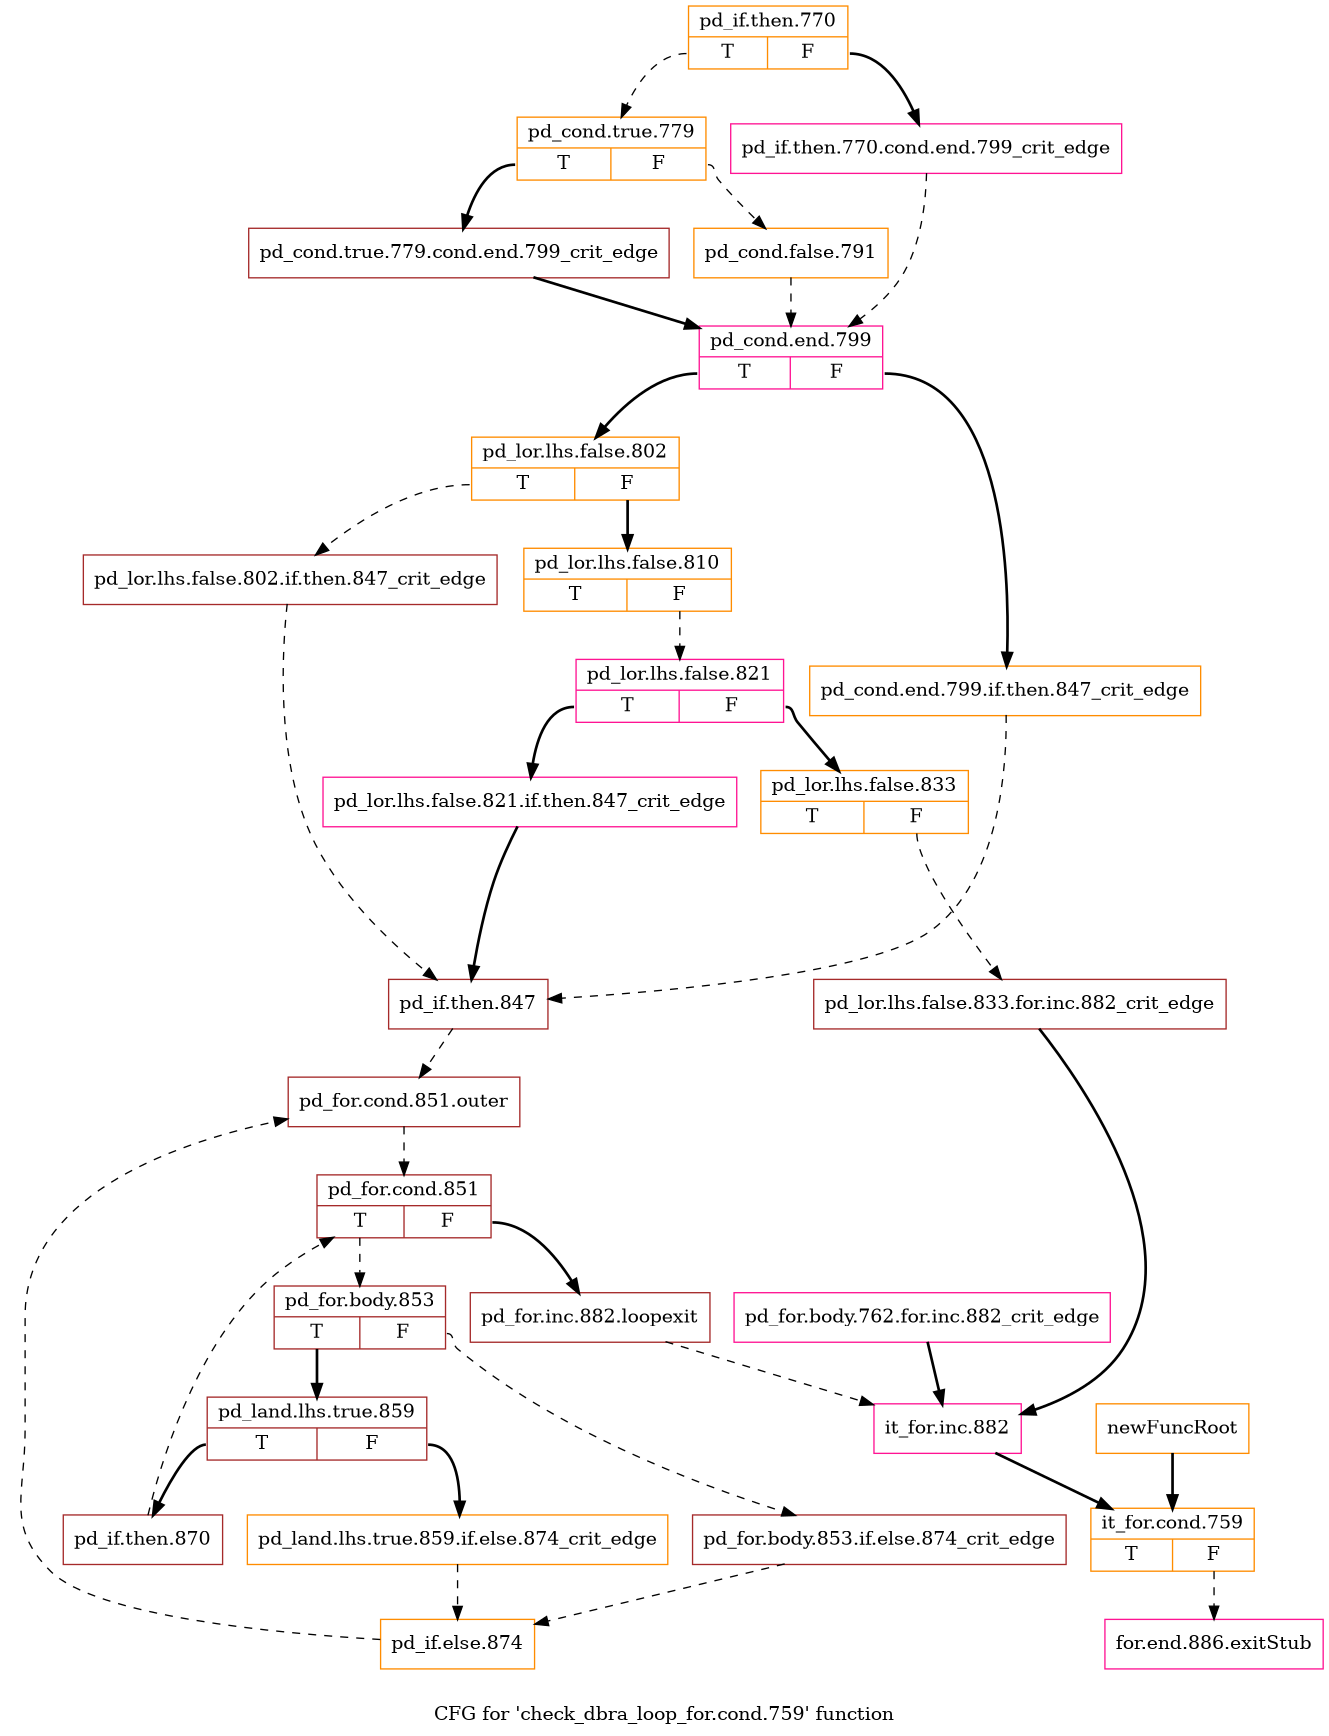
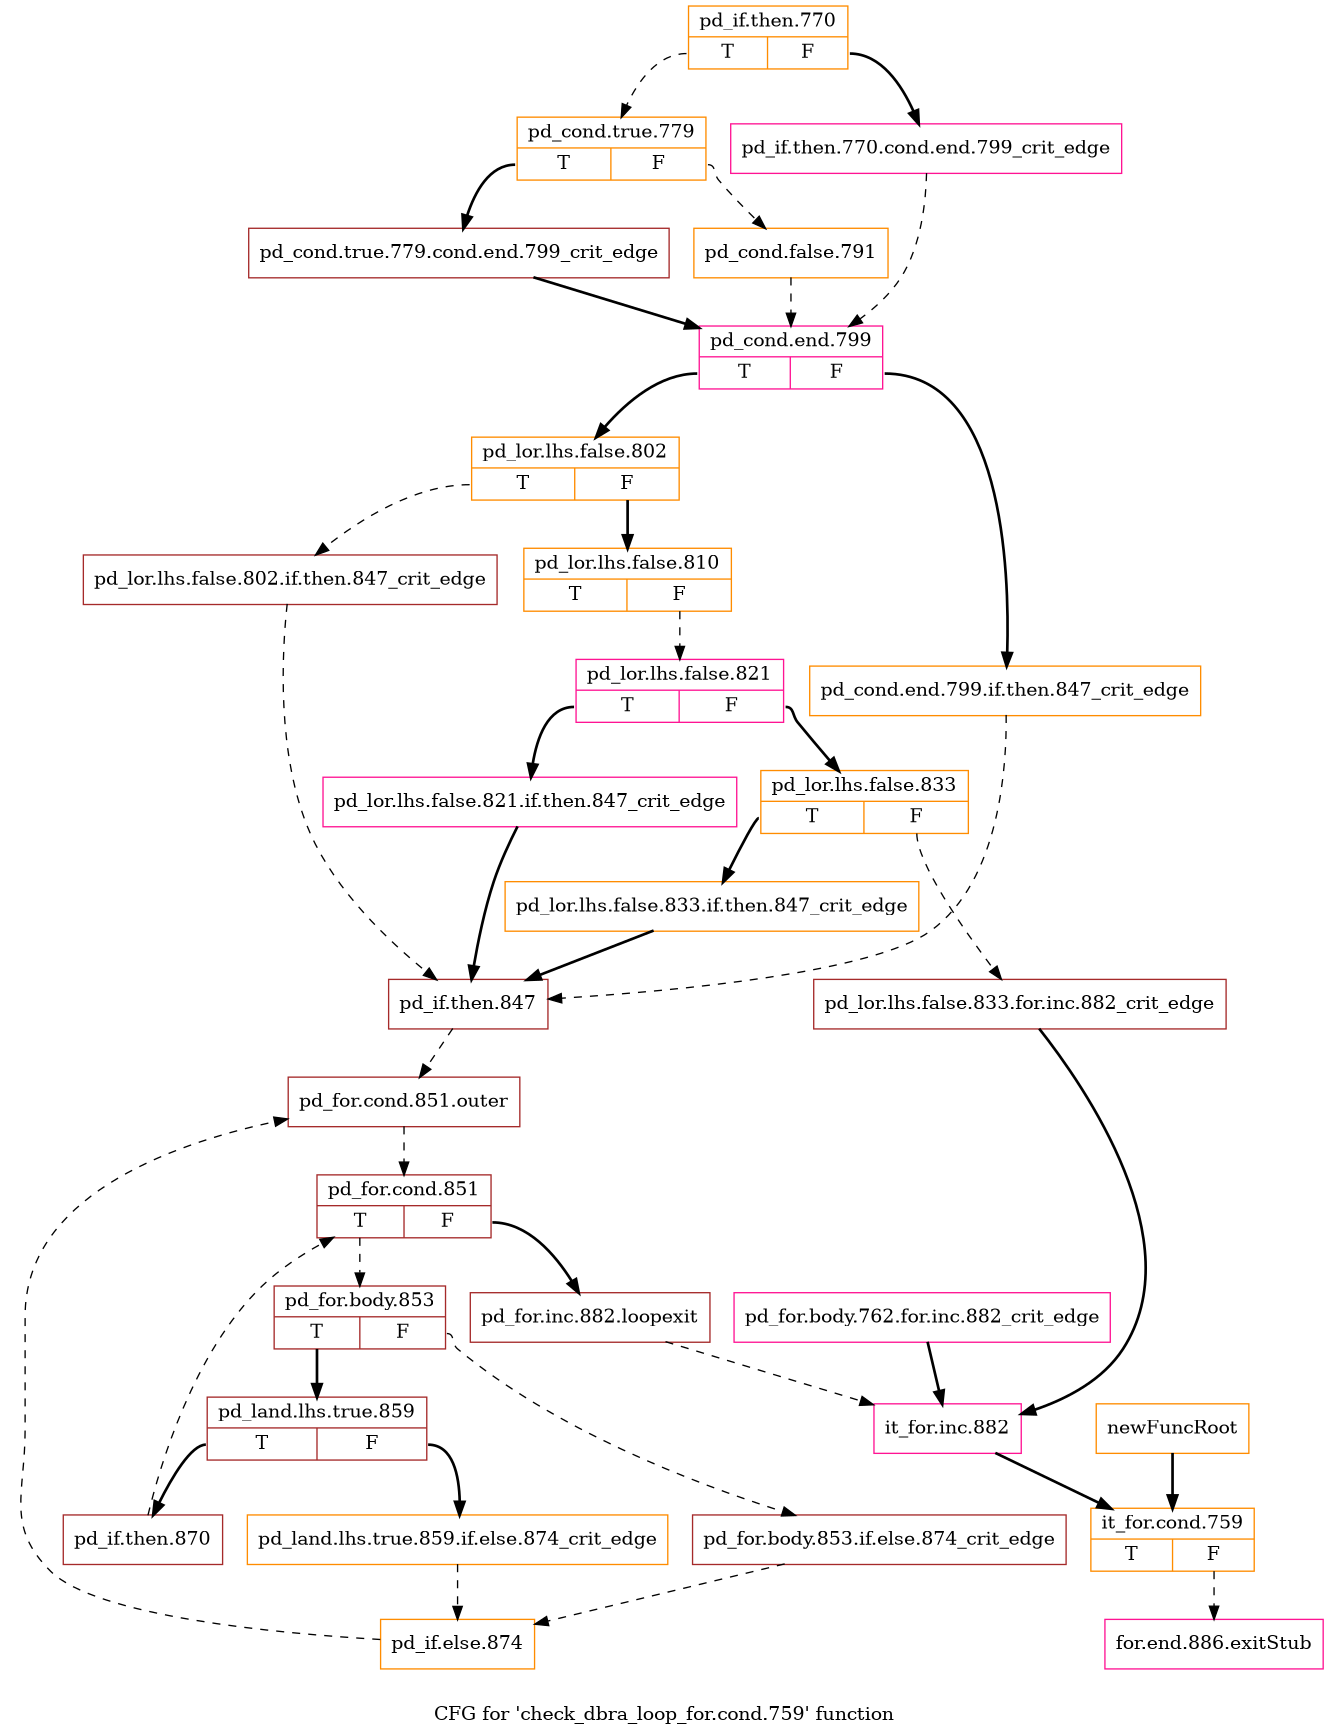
node "pd_lor.lhs.false.833.if.then.847_crit_edge": added
